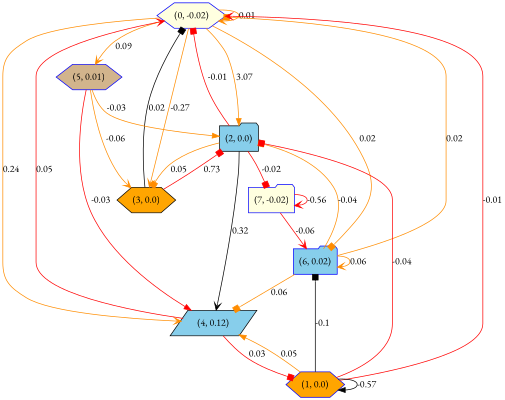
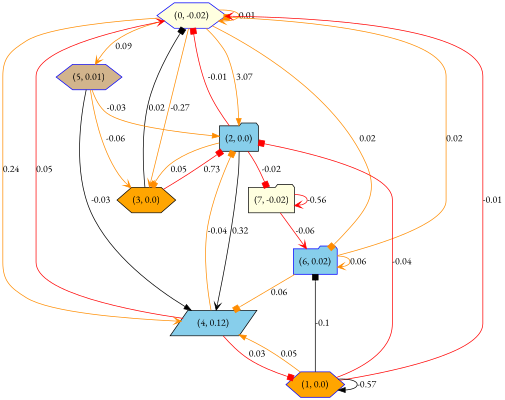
edge "(6, 0.02)" -> "(2, 0.0)": now "(4, 0.12)" -> "(2, 0.0)"
node "(7, -0.02)": color blue -> black
edge "(5, 0.01)" -> "(4, 0.12)": color red -> black
